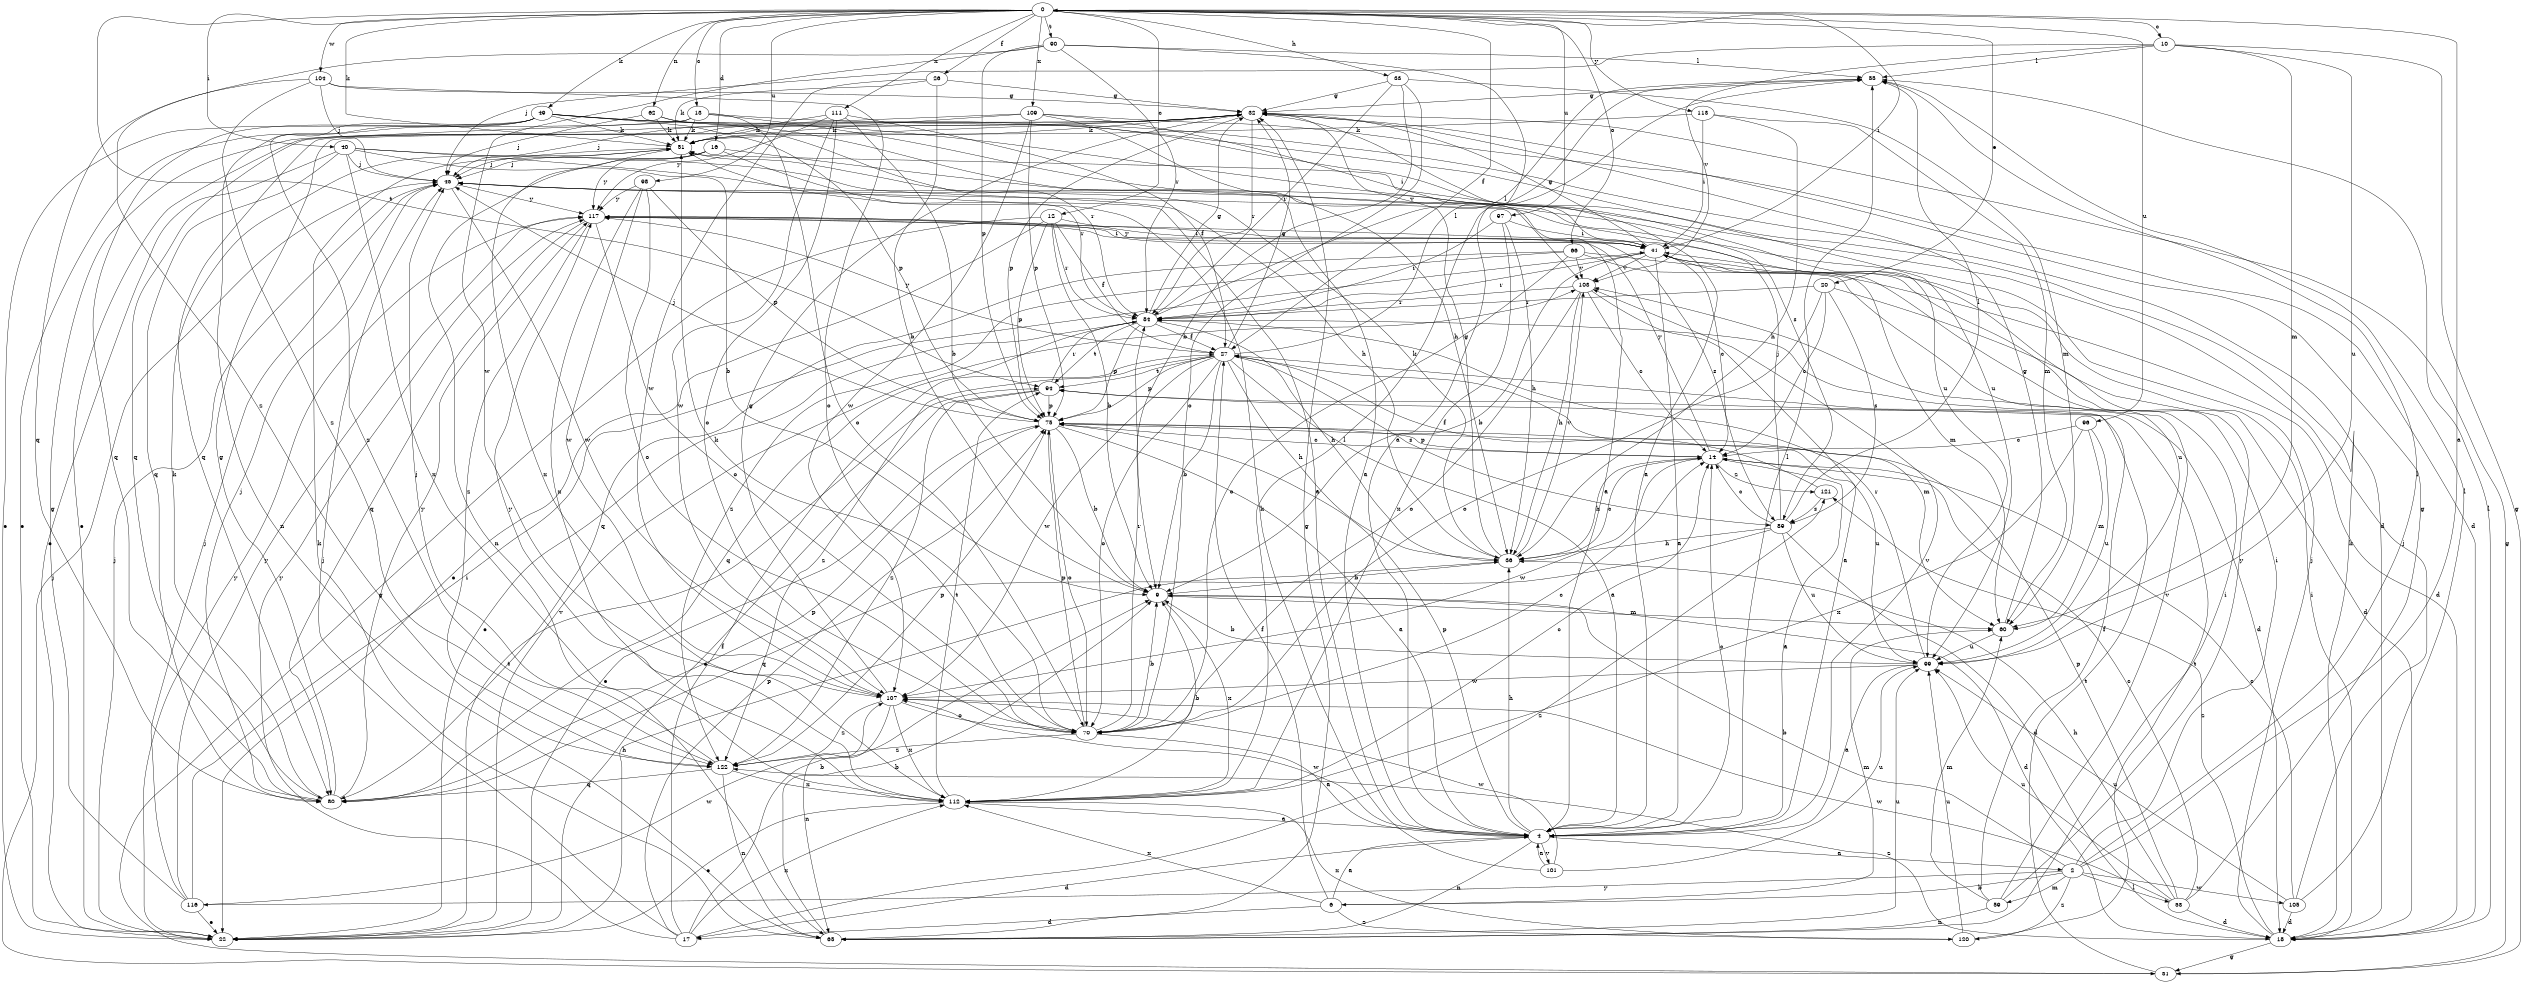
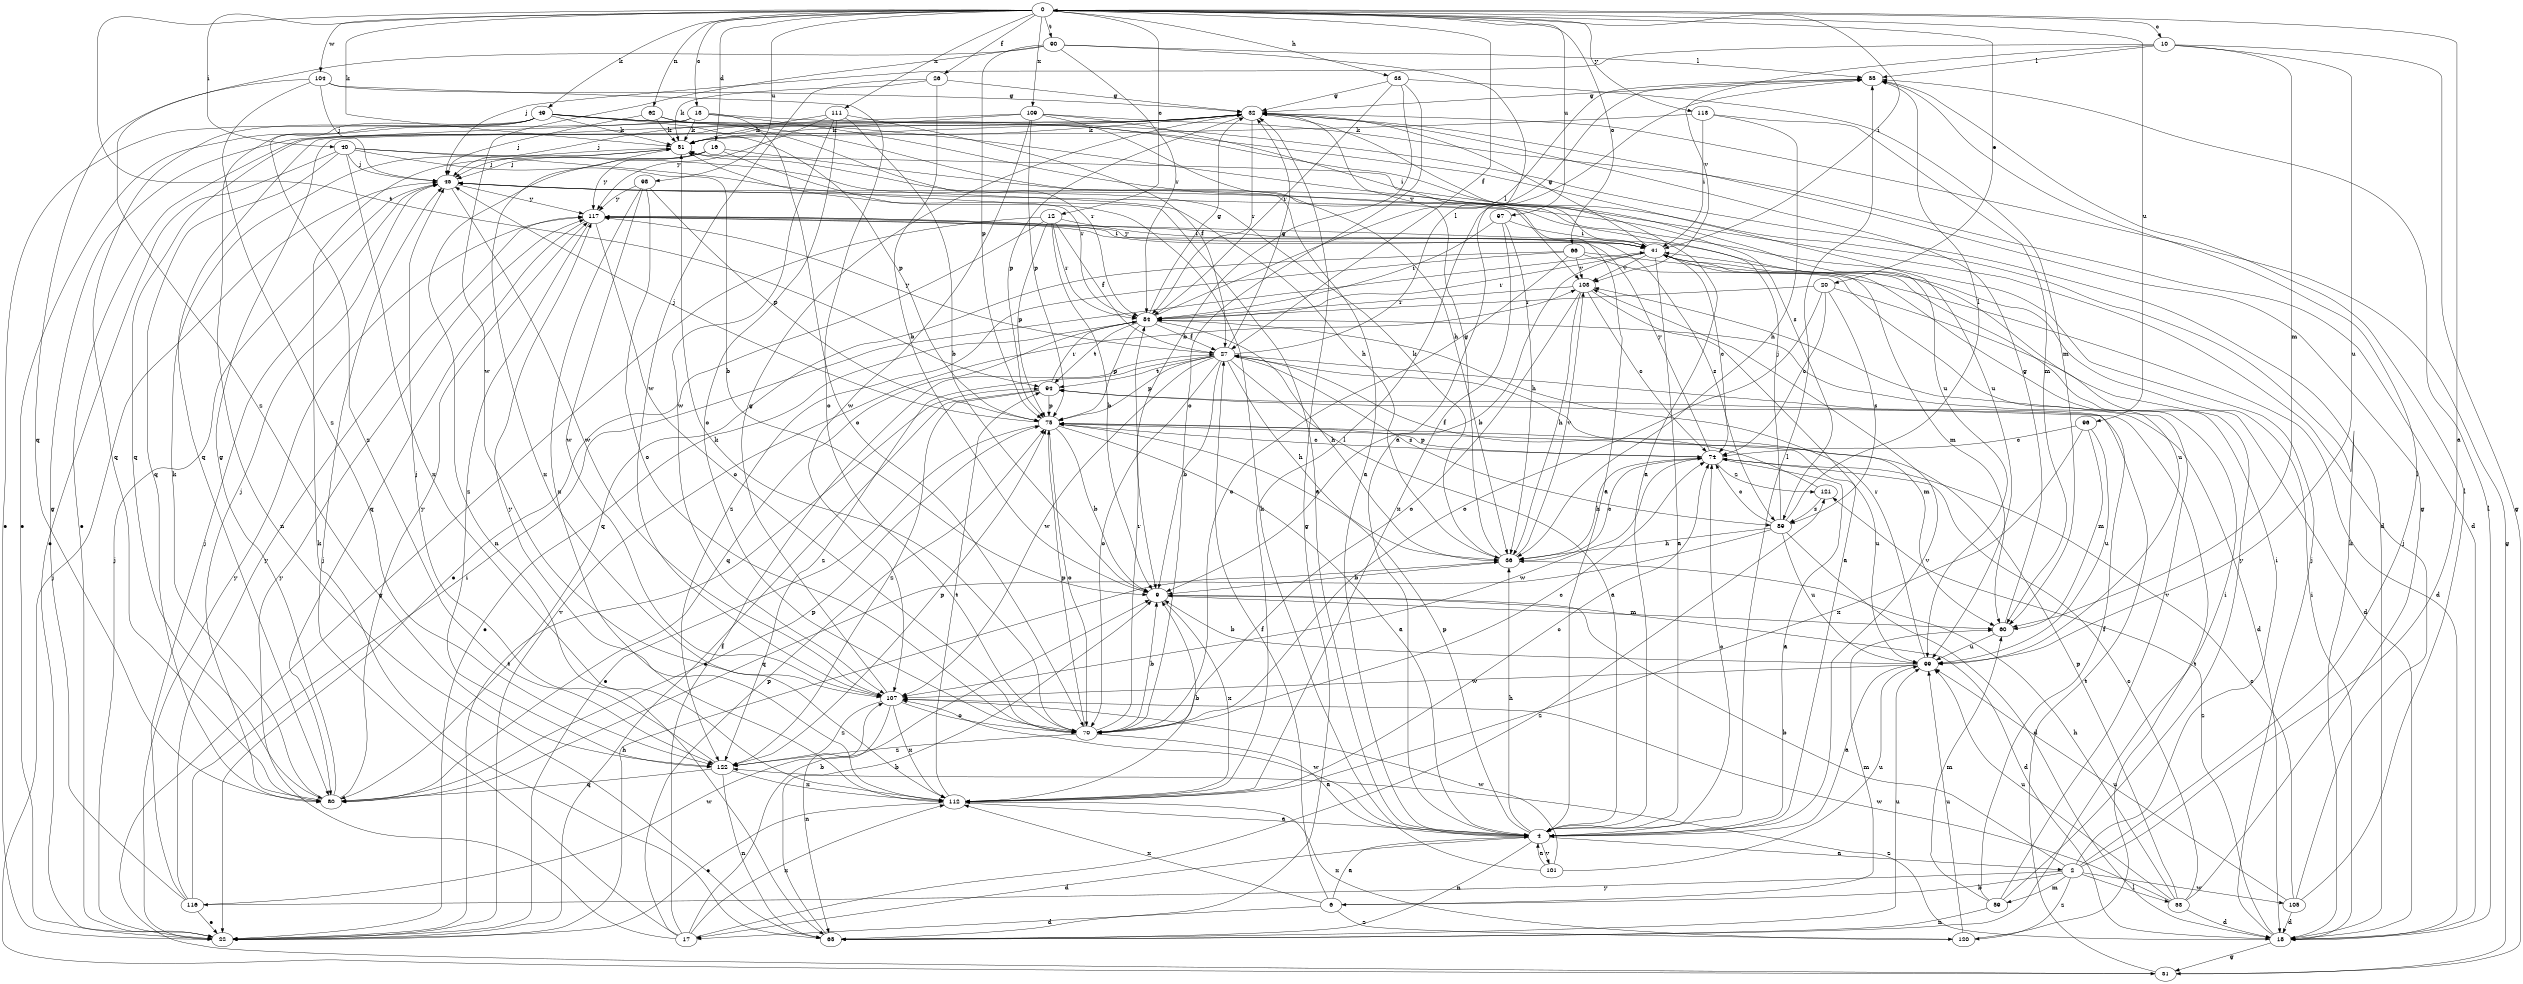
node "14": label "14" -> "74"
